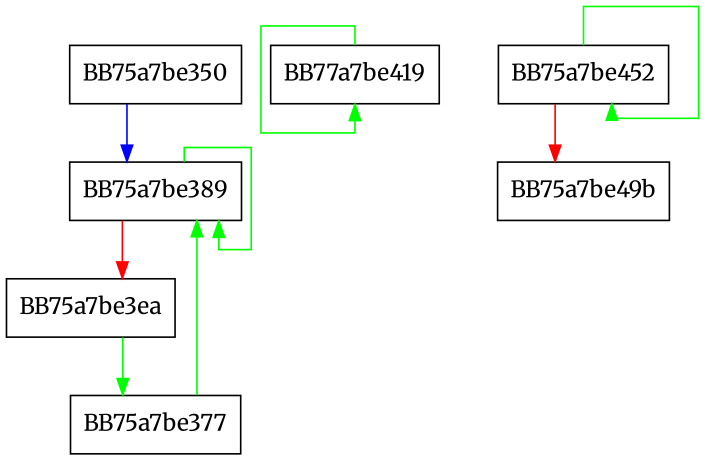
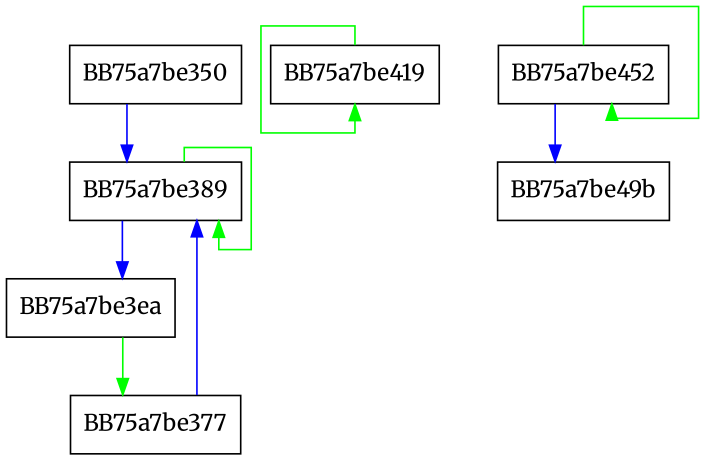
node "BB77a7be419": label "BB77a7be419" -> "BB75a7be419"
edge "BB75a7be452" -> "BB75a7be49b": color red -> blue
edge "BB75a7be389" -> "BB75a7be3ea": color red -> blue
edge "BB75a7be377" -> "BB75a7be389": color green -> blue
